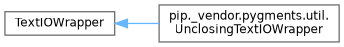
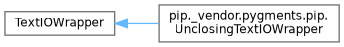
node "pip._vendor.pygments.util. UnclosingTextIOWrapper": label "pip._vendor.pygments.util. UnclosingTextIOWrapper" -> "pip._vendor.pygments.pip. UnclosingTextIOWrapper"
